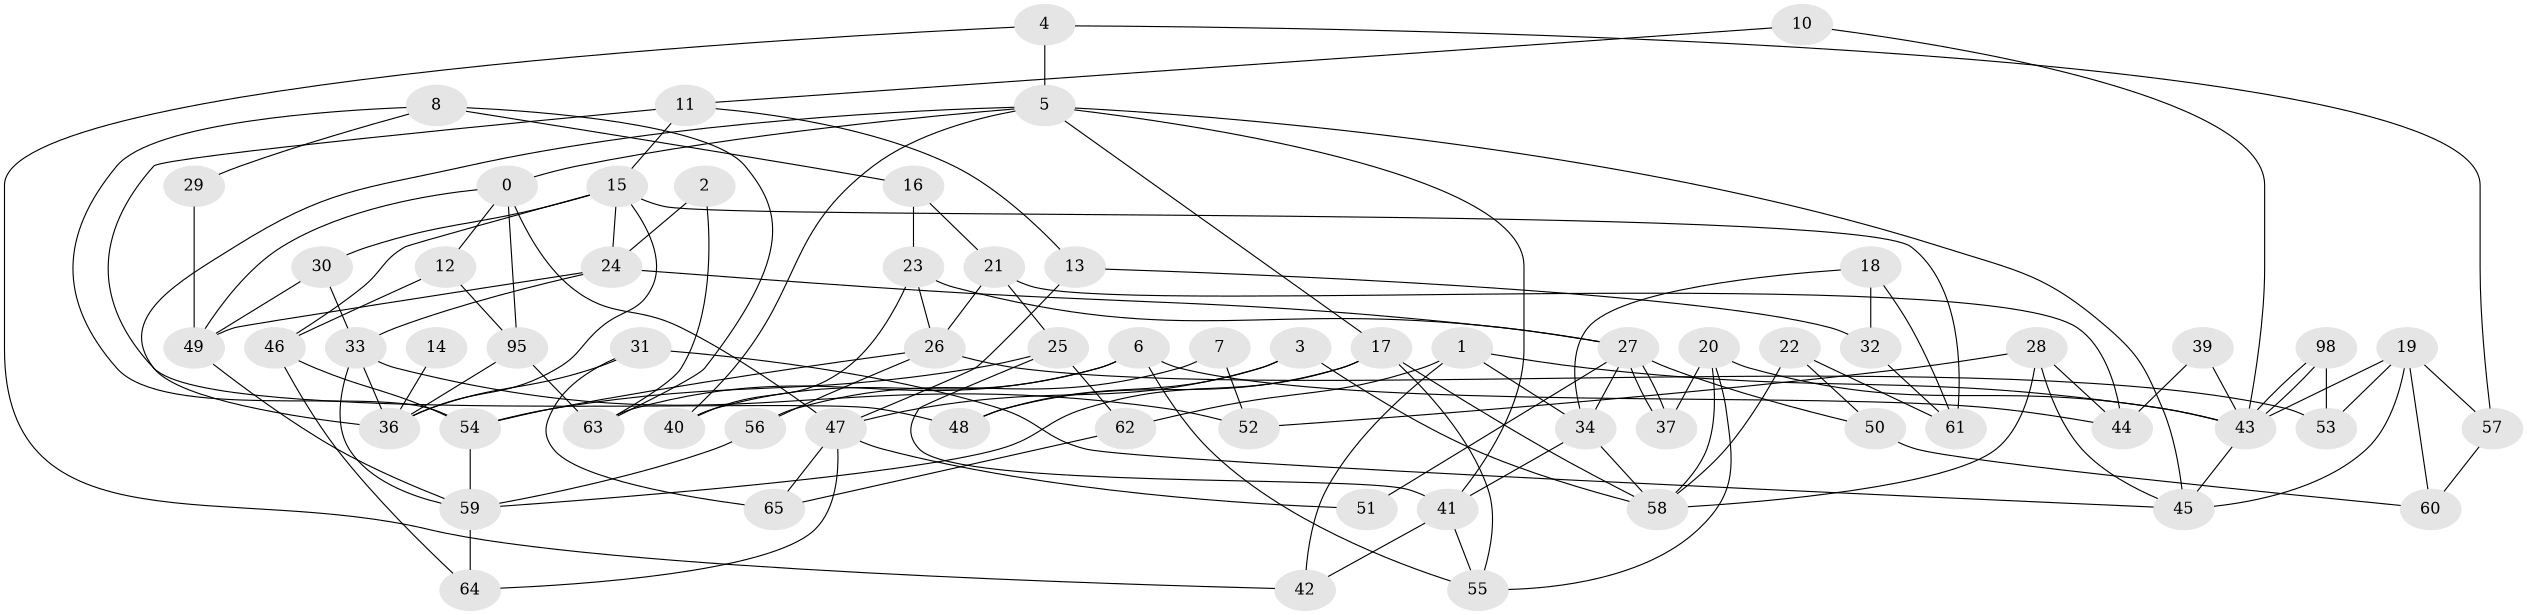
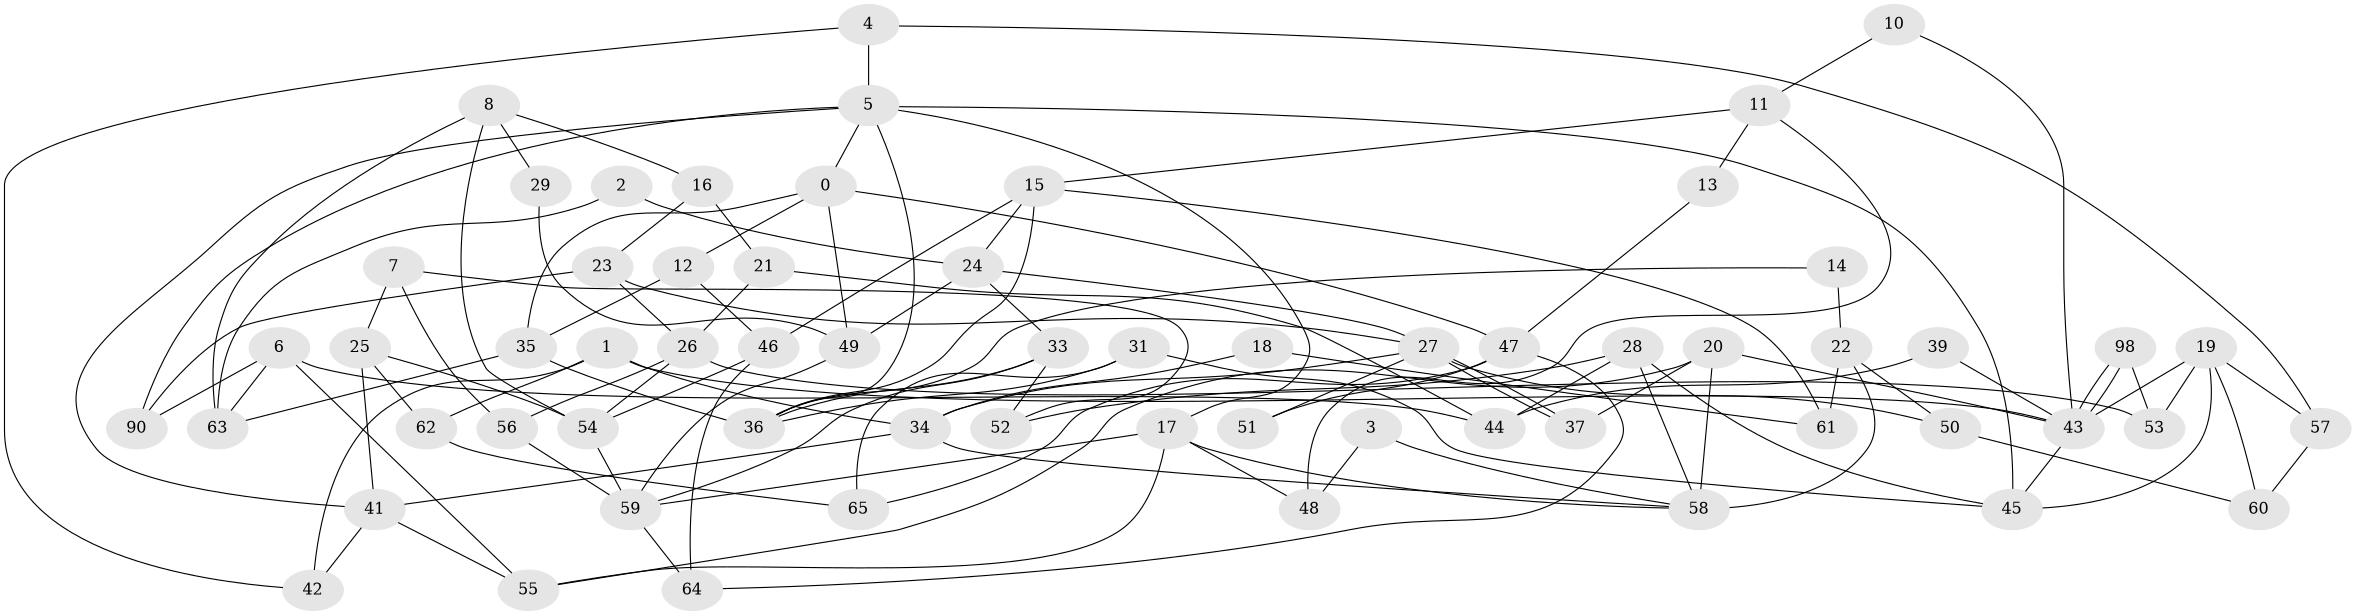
node "30": removed
edge "21" -- "25": now "7" -- "25"
edge "14" -- "22": added
node "95": label "95" -> "35"
node "32": removed
edge "3" -- "47": removed
node "40": label "40" -> "90"
